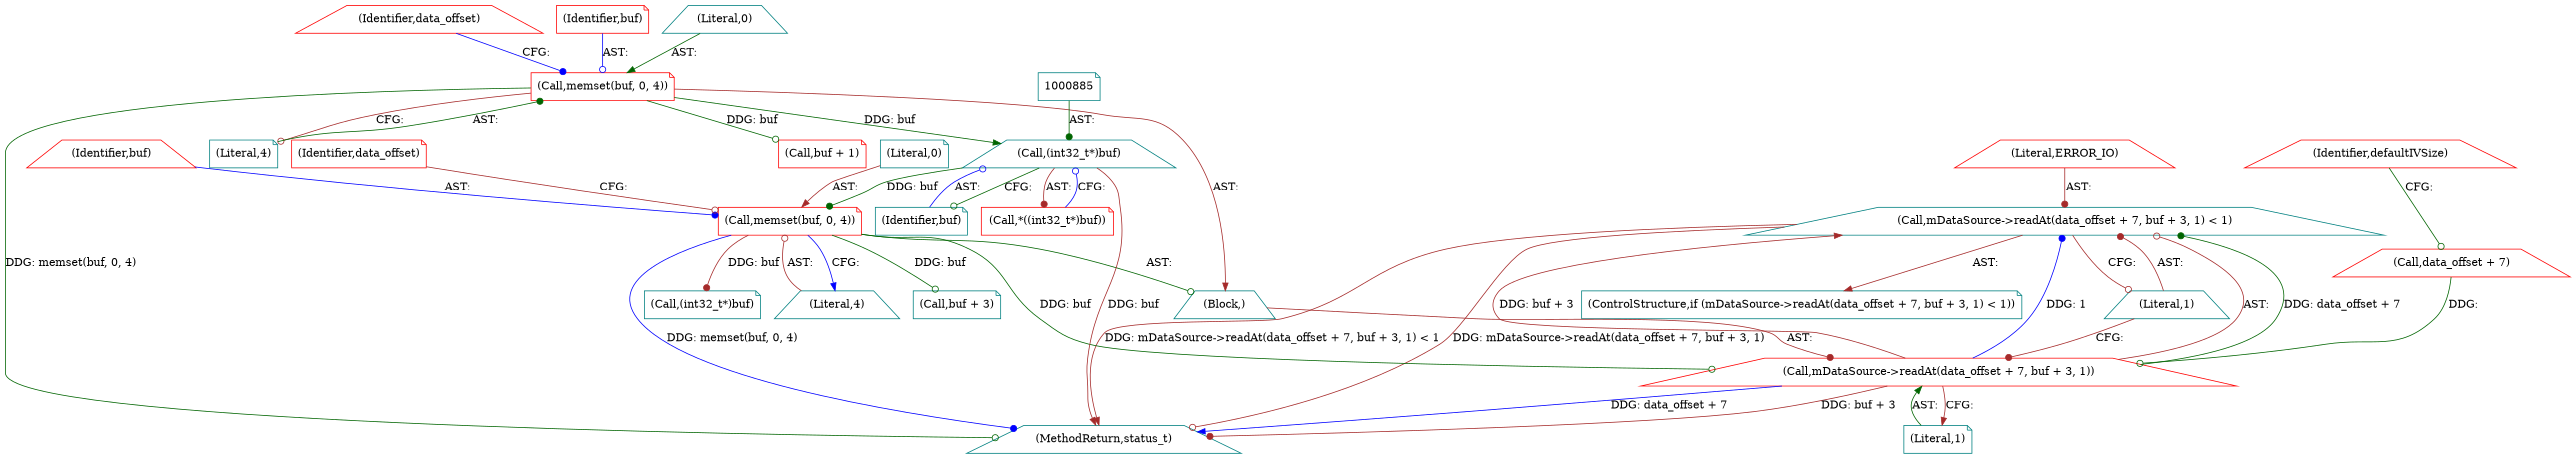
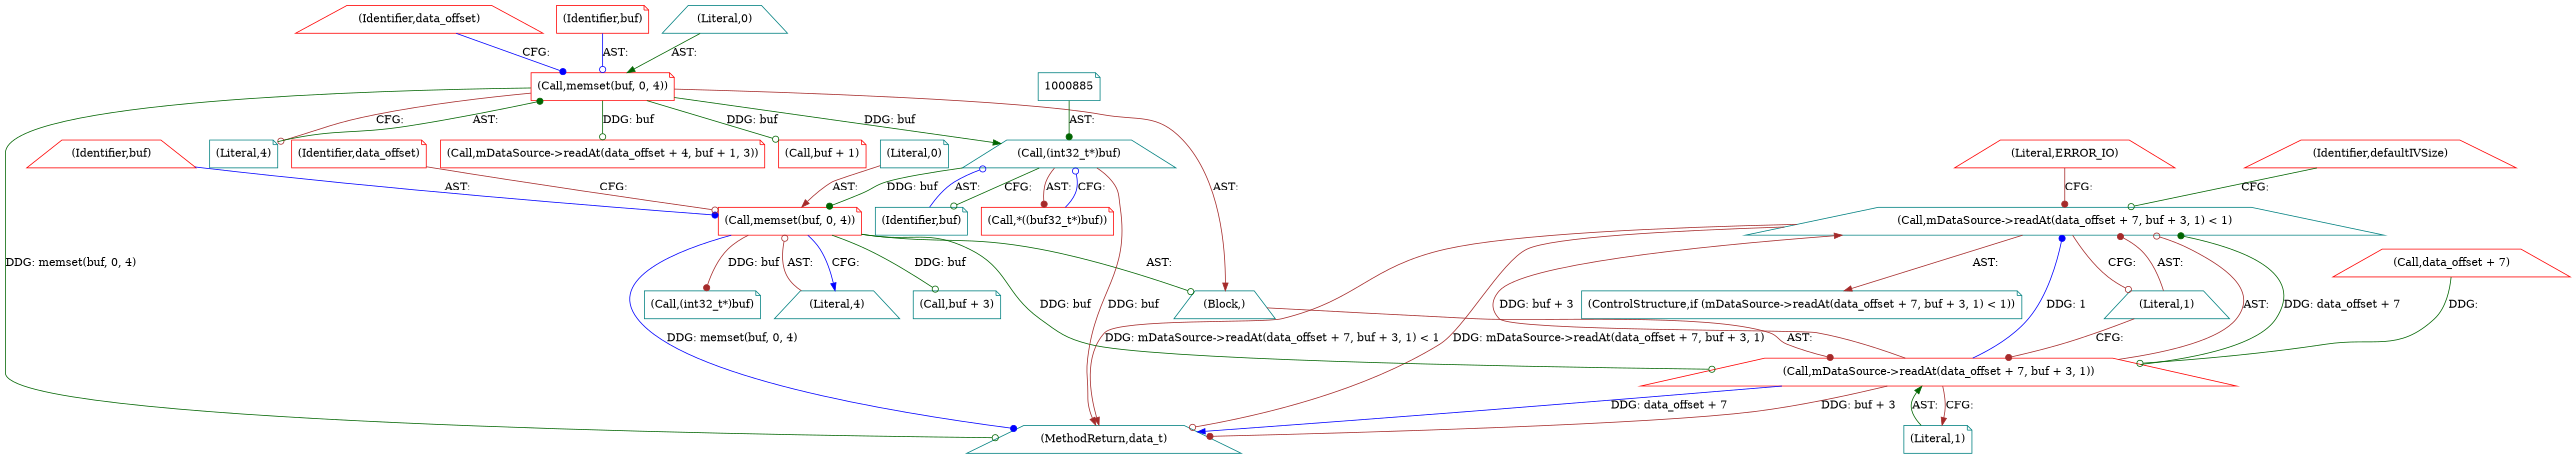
node "(Call,mDataSource->readAt(data_offset + 4, buf + 1, 3))": added
edge "(Literal,ERROR_IO)" -> "(Call,mDataSource->readAt(data_offset + 7, buf + 3, 1) < 1)": label "AST: " -> "CFG: "
edge "(Identifier,defaultIVSize)" -> "(Call,data_offset + 7)": now "(Identifier,defaultIVSize)" -> "(Call,mDataSource->readAt(data_offset + 7, buf + 3, 1) < 1)"
node "(Call,*((int32_t*)buf))": label "(Call,*((int32_t*)buf))" -> "(Call,*((buf32_t*)buf))"
node "(MethodReturn,status_t)": label "(MethodReturn,status_t)" -> "(MethodReturn,data_t)"
